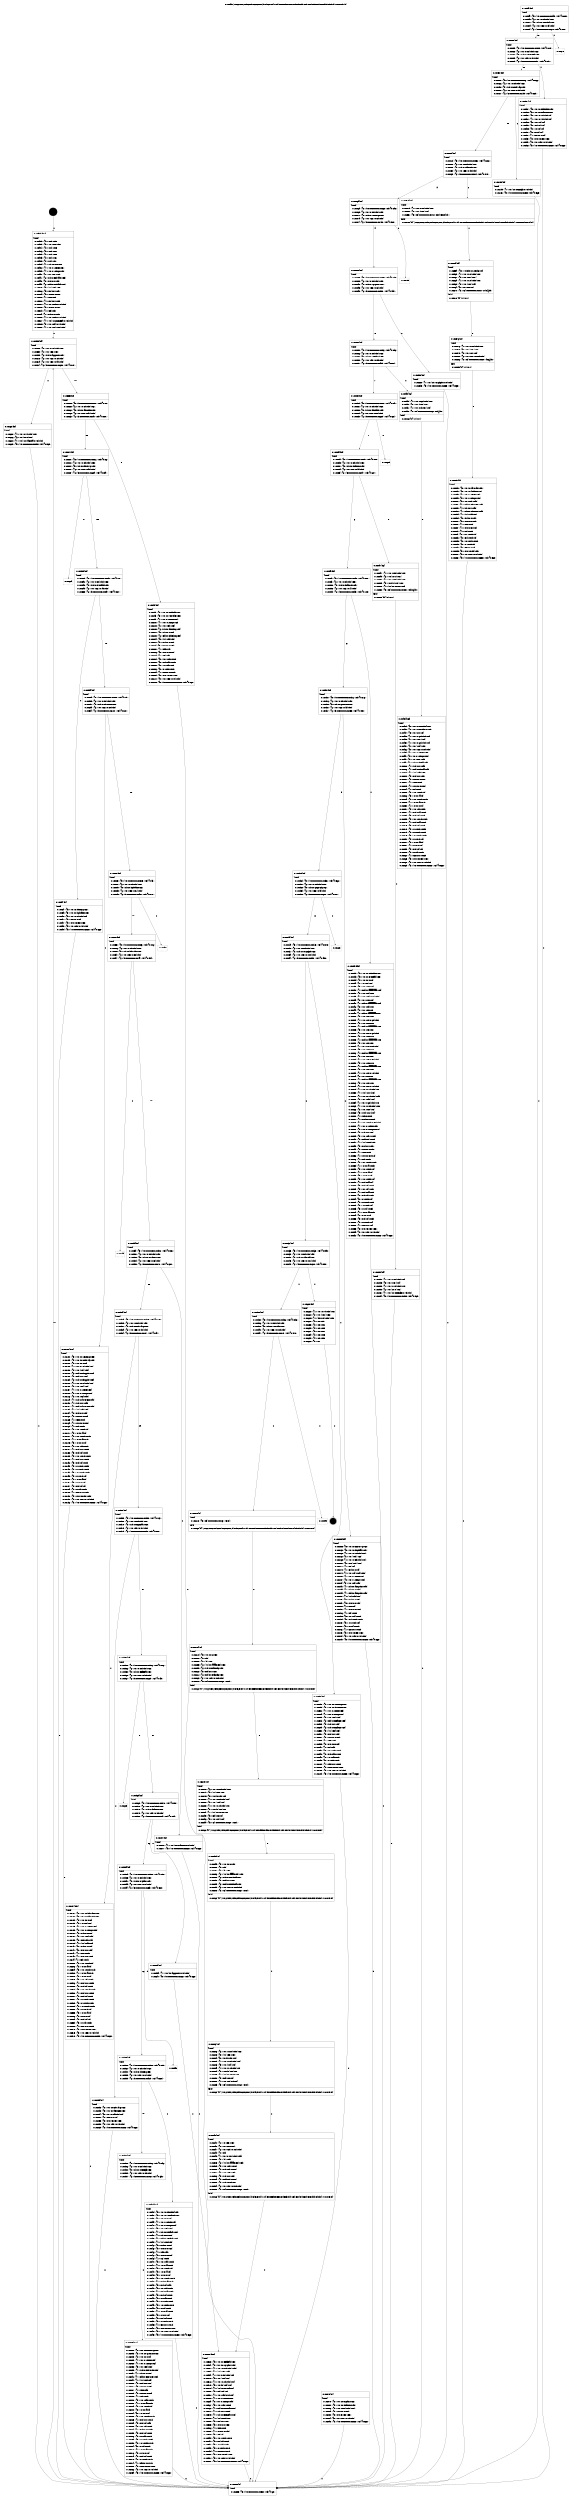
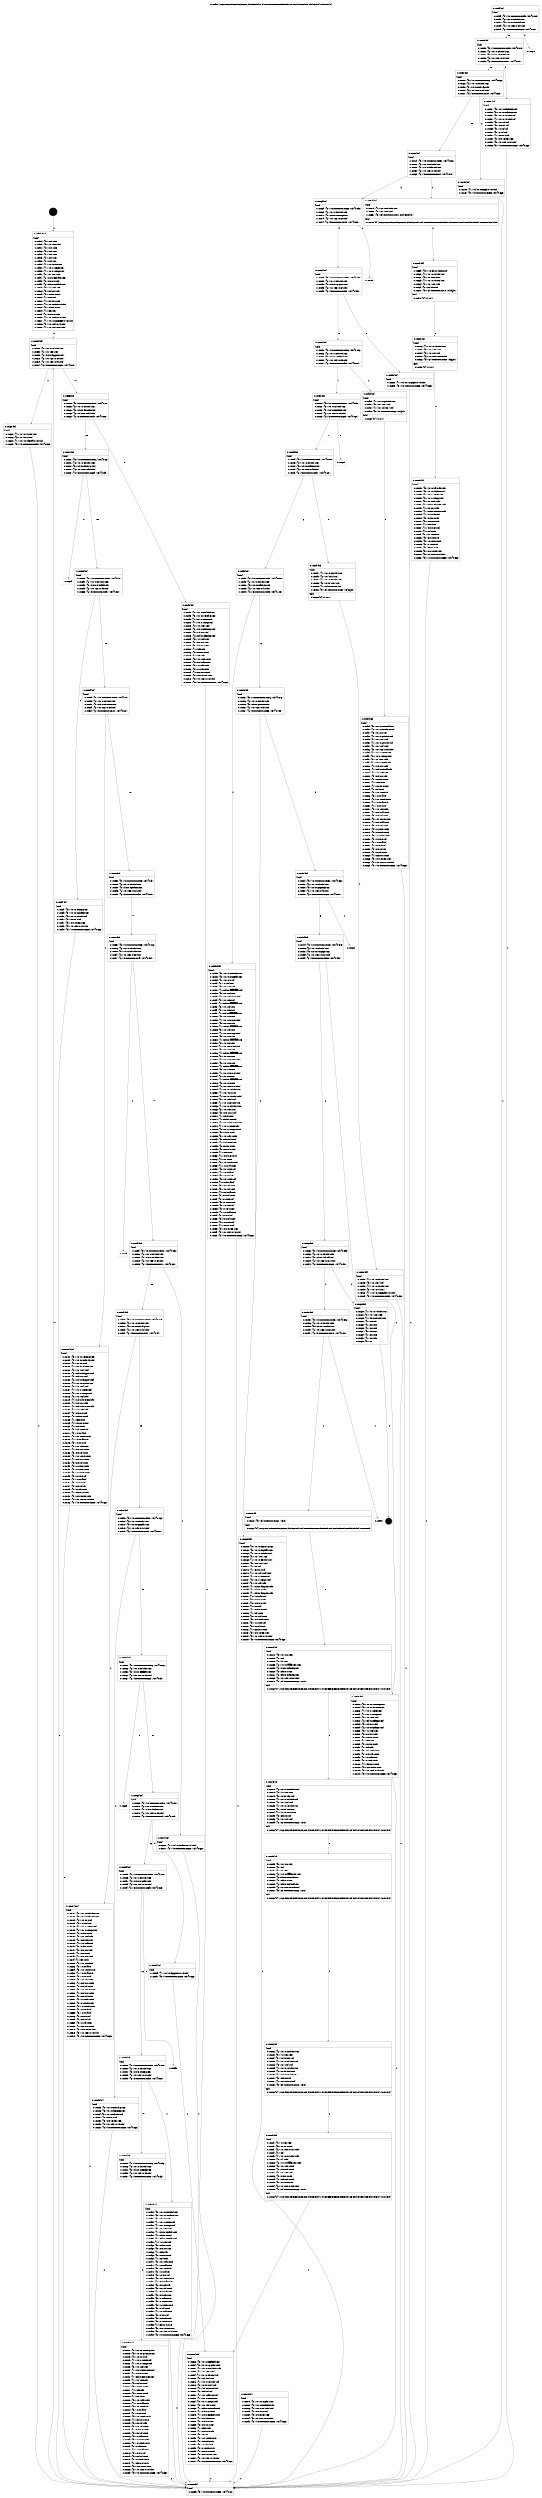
node "0x401f12": removed
